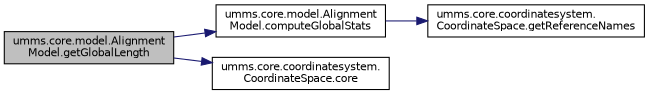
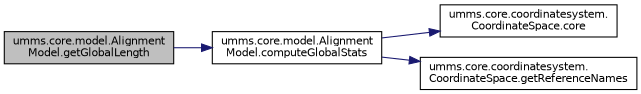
edge "umms.core.model.Alignment Model.getGlobalLength" -> "umms.core.coordinatesystem. CoordinateSpace.core": now "umms.core.model.Alignment Model.computeGlobalStats" -> "umms.core.coordinatesystem. CoordinateSpace.core"
